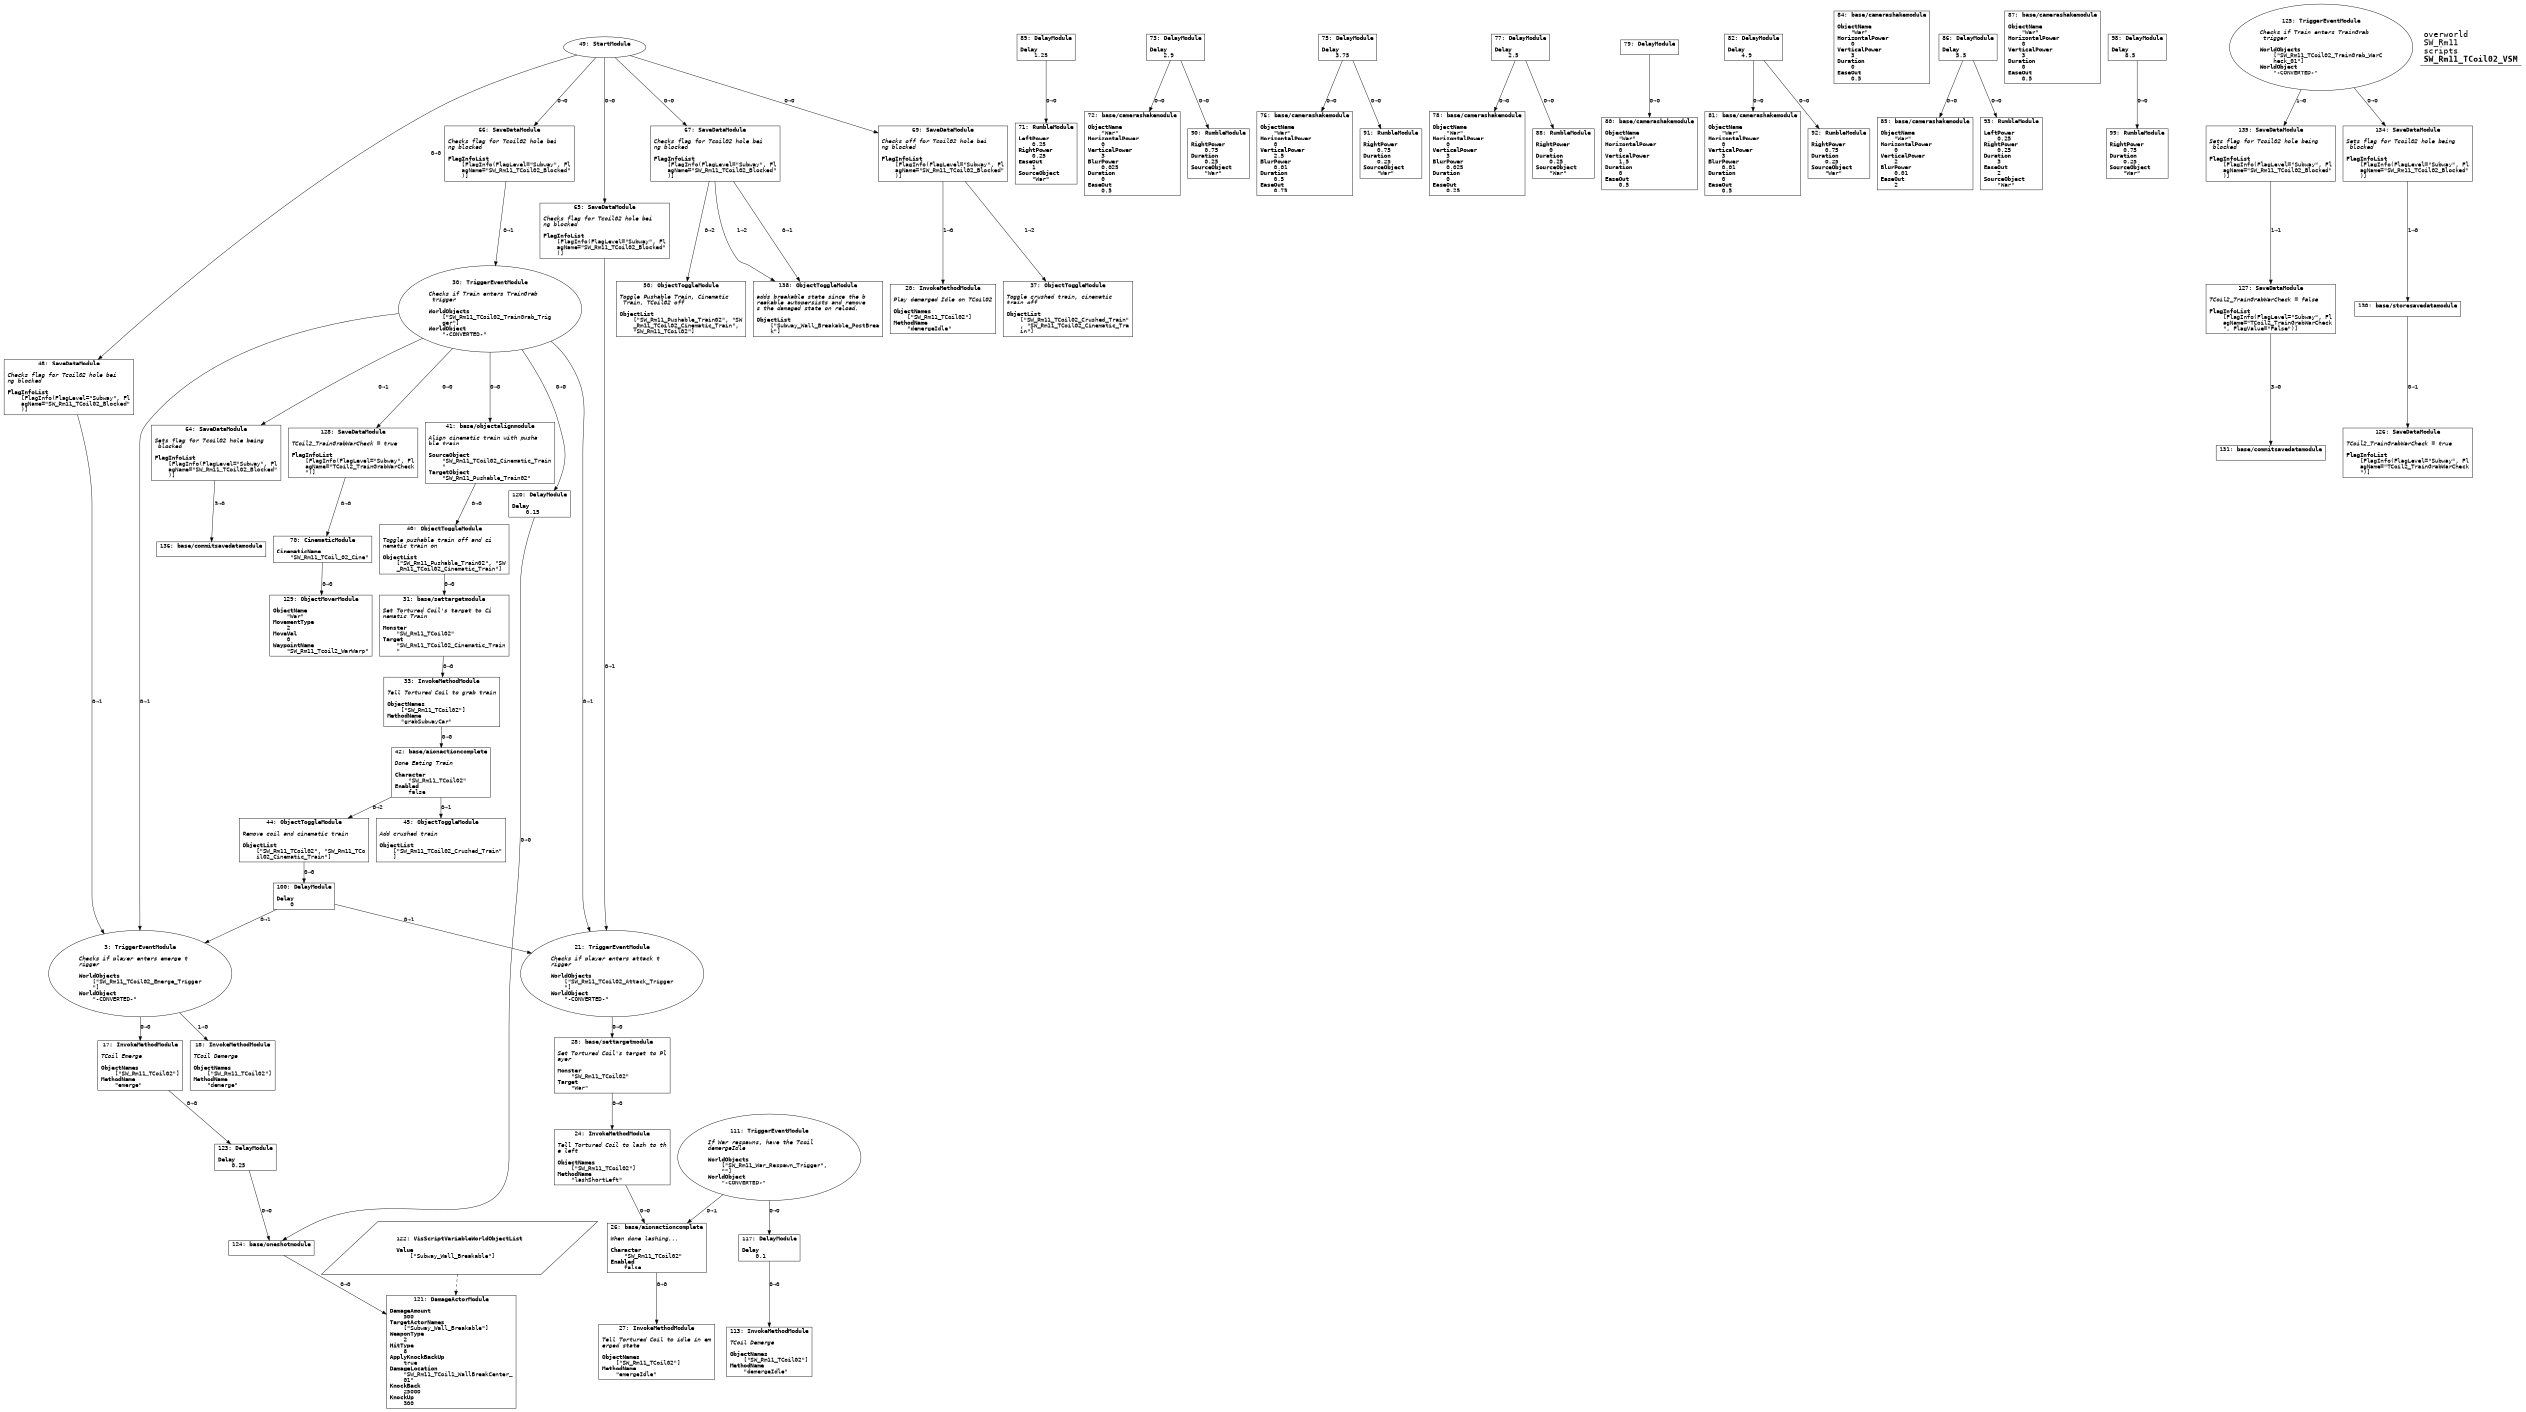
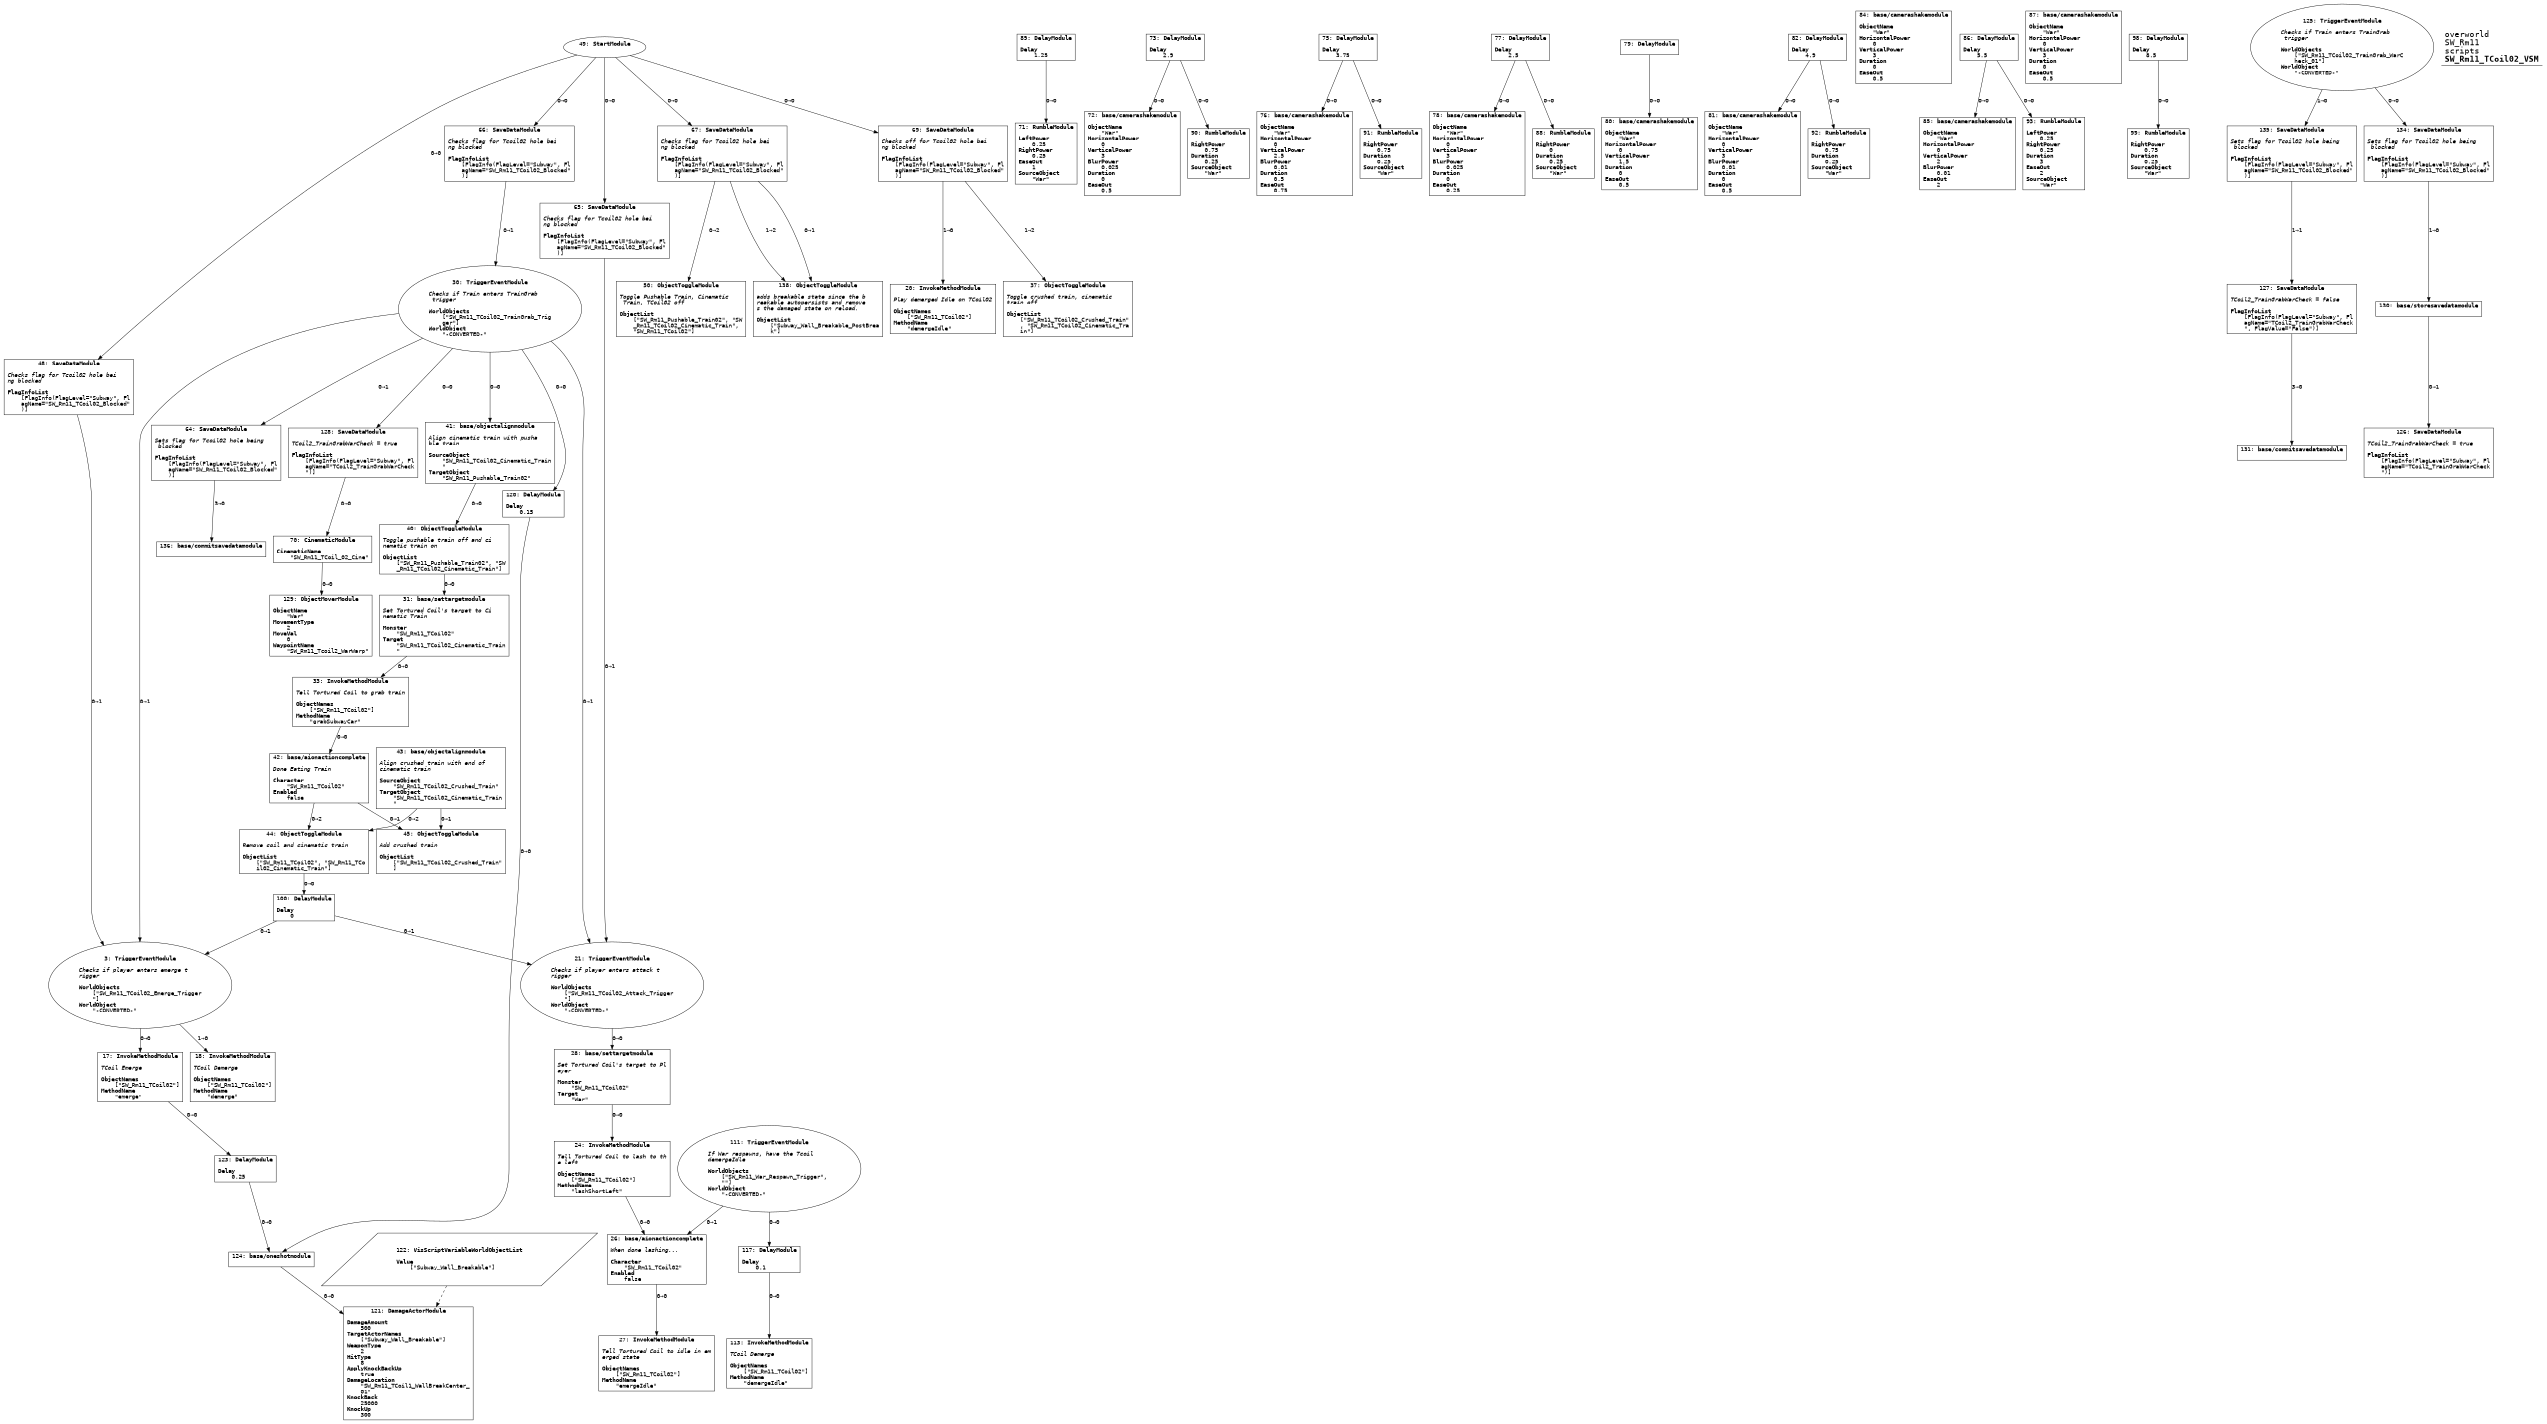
node "43:": added
